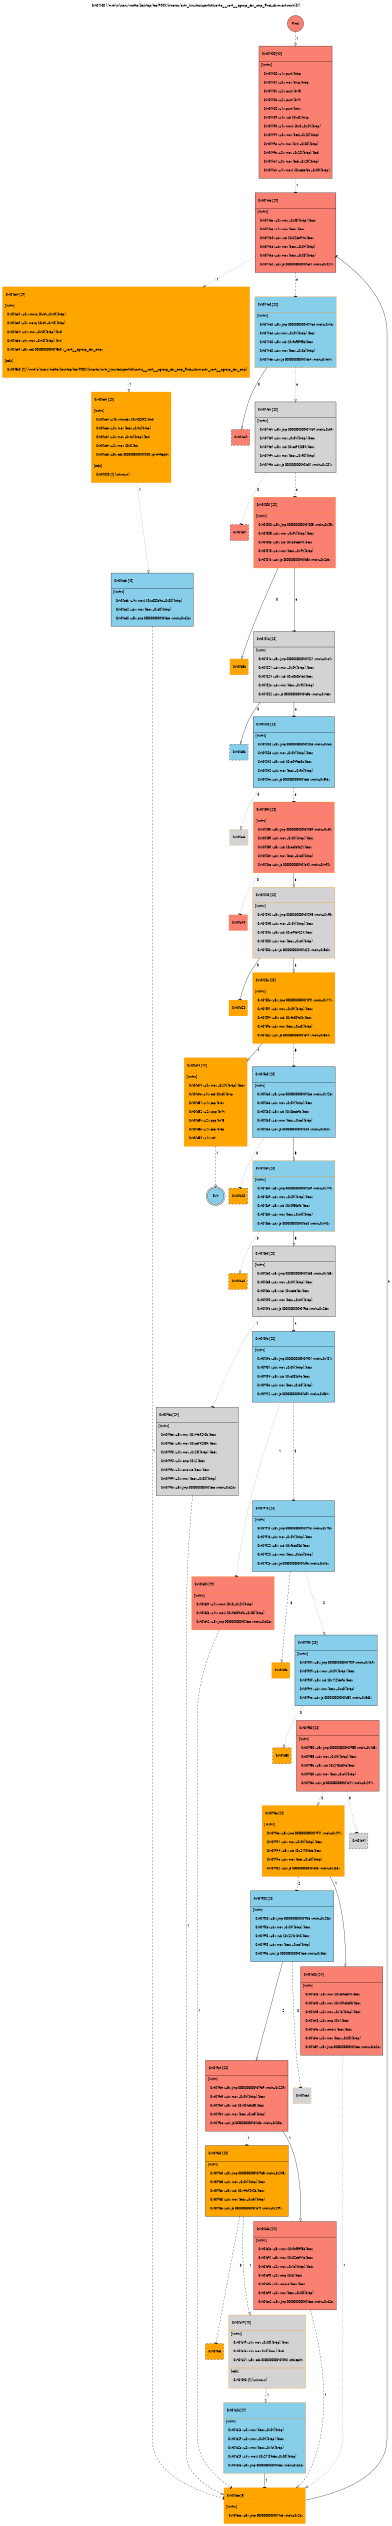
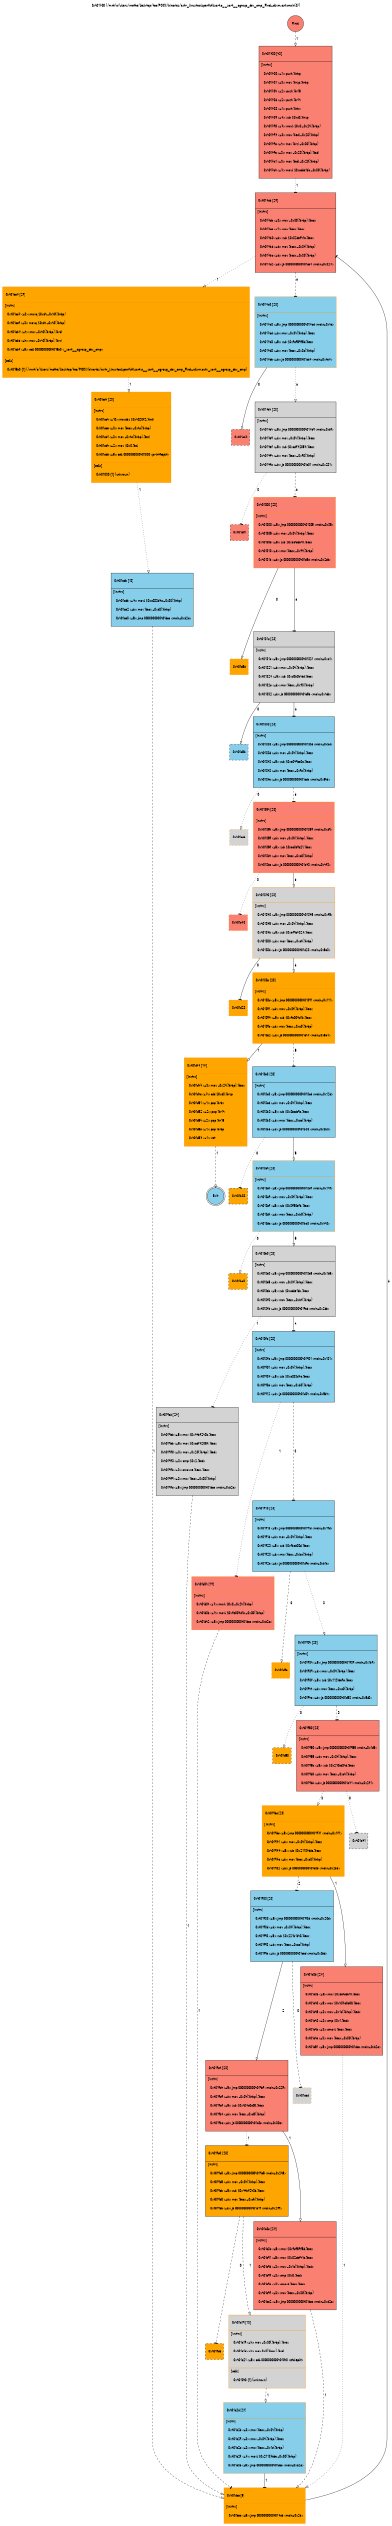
edge "0x401adb [18]" -> "0x401daa [5]": arrowhead tee -> onormal
edge "0x401934 [28]" -> "0x401950 [28]": added, label "3"
